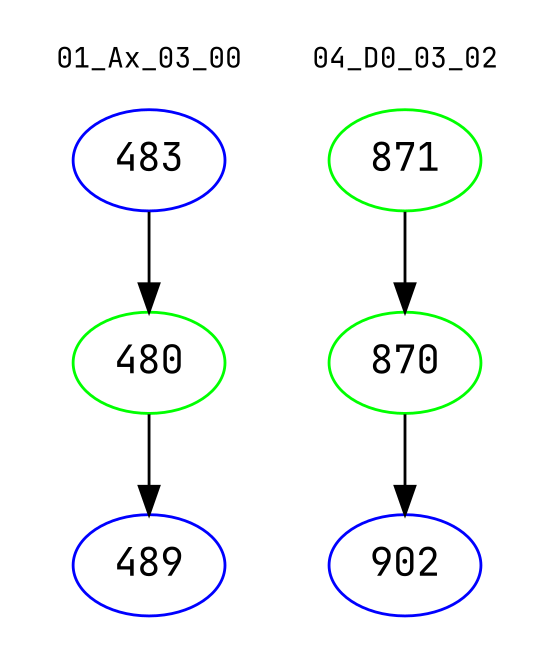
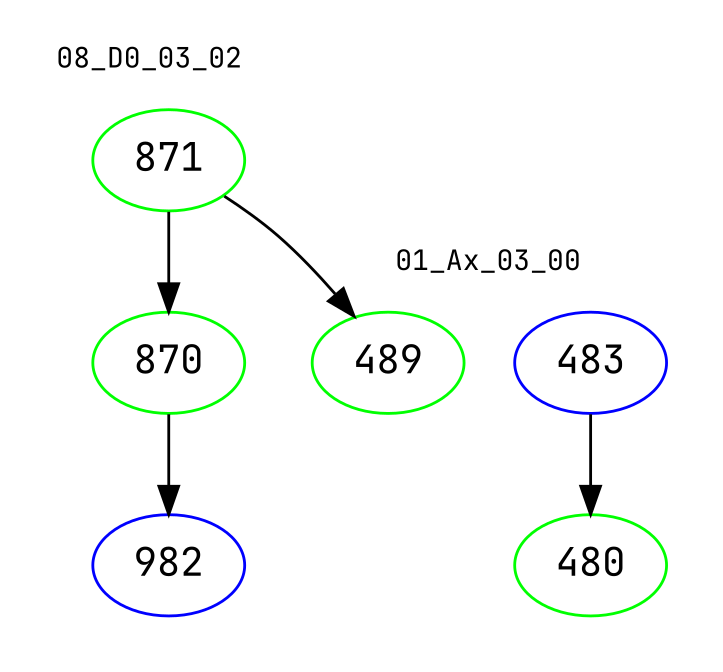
cluster "04_D0_03_02": label "04_D0_03_02" -> "08_D0_03_02"
edge "480" -> "489": now "871" -> "489"
node "489": color blue -> green
node "902": label "902" -> "982"
